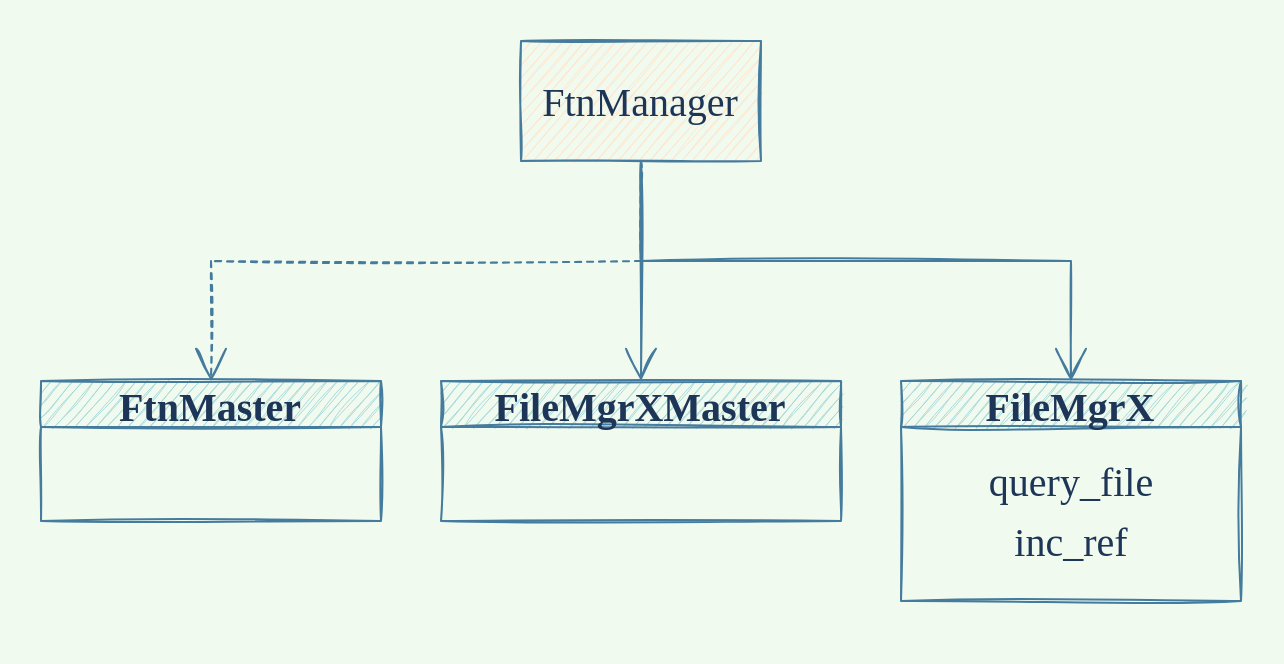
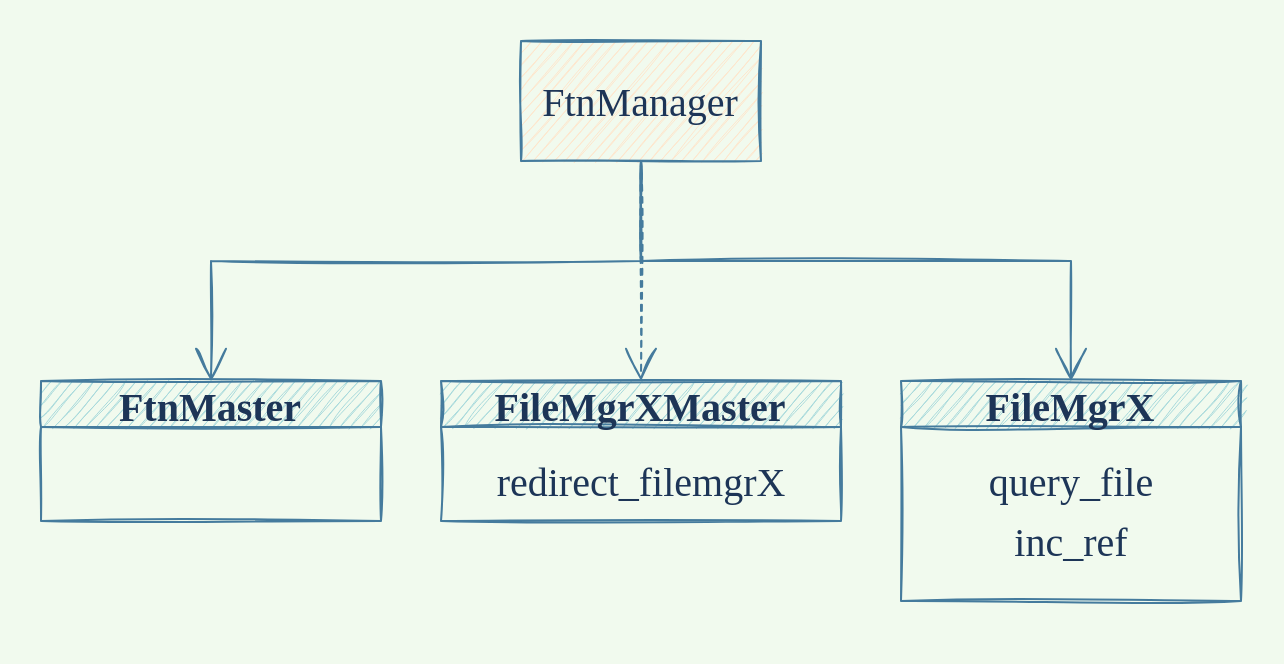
edge "FtnManager" -> "FtnMaster": style dashed -> solid
edge "FtnManager" -> "FileMgrXMaster": style solid -> dashed
node "redirect_filemgrX": added
